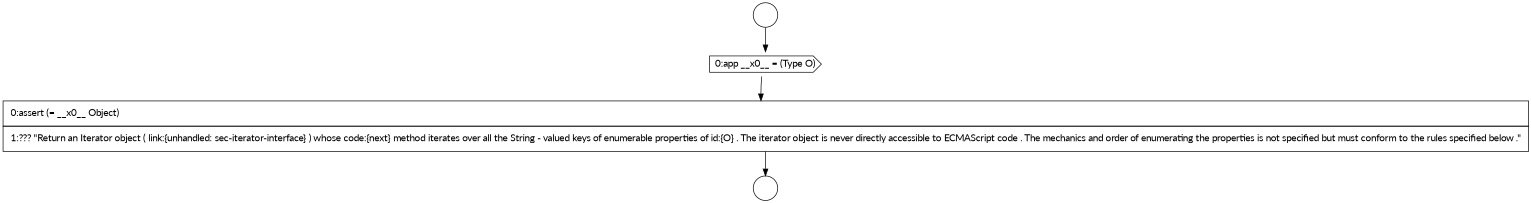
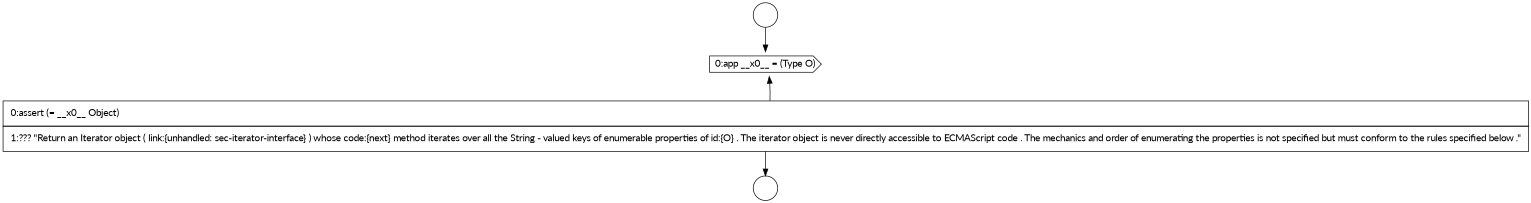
edge "0:app __x0__ = (Type O)" -> "0:assert (= __x0__ Object)": reversed
